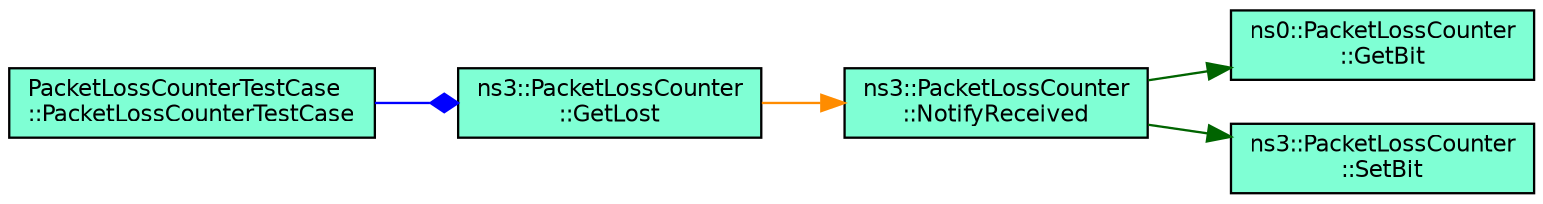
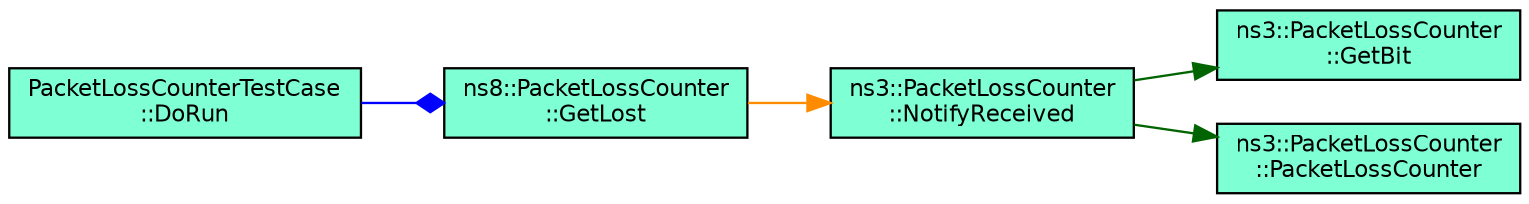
node "ns0::PacketLossCounter ::GetBit": label "ns0::PacketLossCounter ::GetBit" -> "ns3::PacketLossCounter ::GetBit"
node "PacketLossCounterTestCase ::PacketLossCounterTestCase": label "PacketLossCounterTestCase ::PacketLossCounterTestCase" -> "PacketLossCounterTestCase ::DoRun"
node "ns3::PacketLossCounter ::GetLost": label "ns3::PacketLossCounter ::GetLost" -> "ns8::PacketLossCounter ::GetLost"
node "ns3::PacketLossCounter ::SetBit": label "ns3::PacketLossCounter ::SetBit" -> "ns3::PacketLossCounter ::PacketLossCounter"
